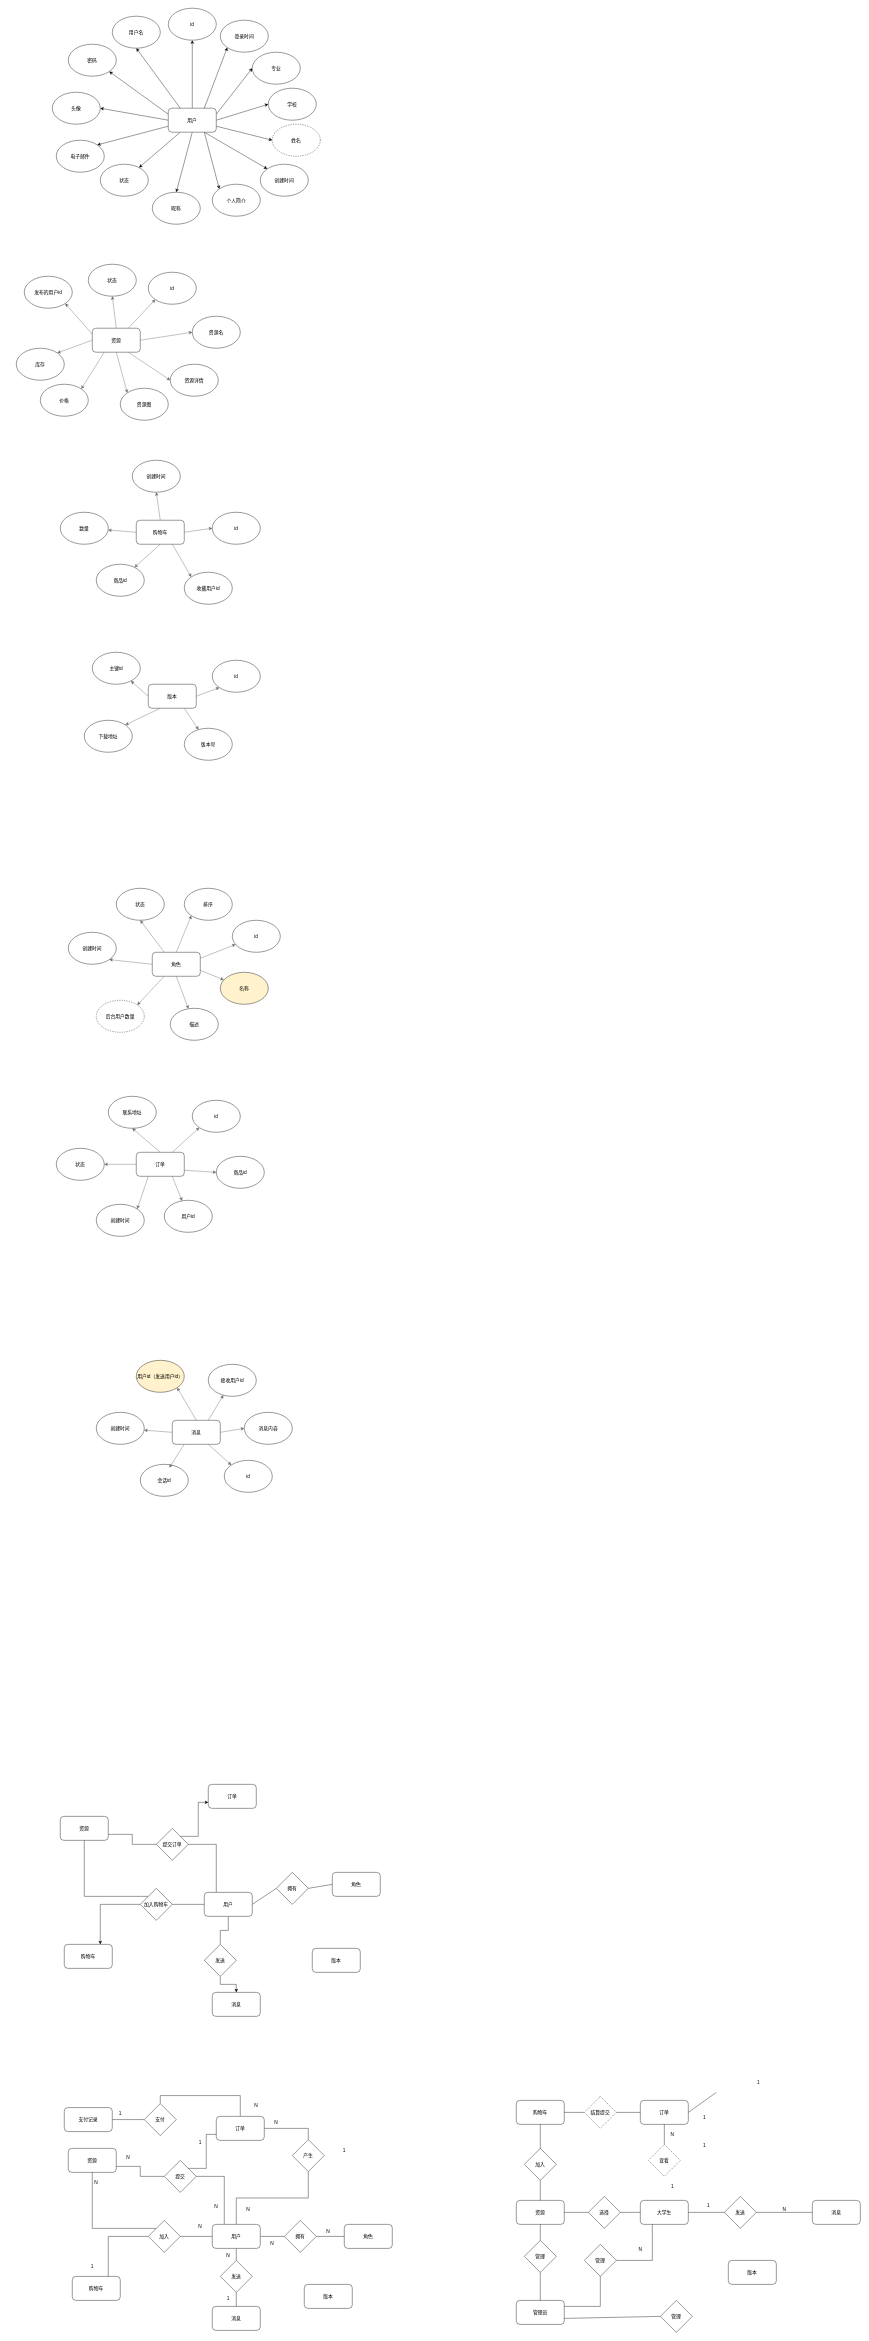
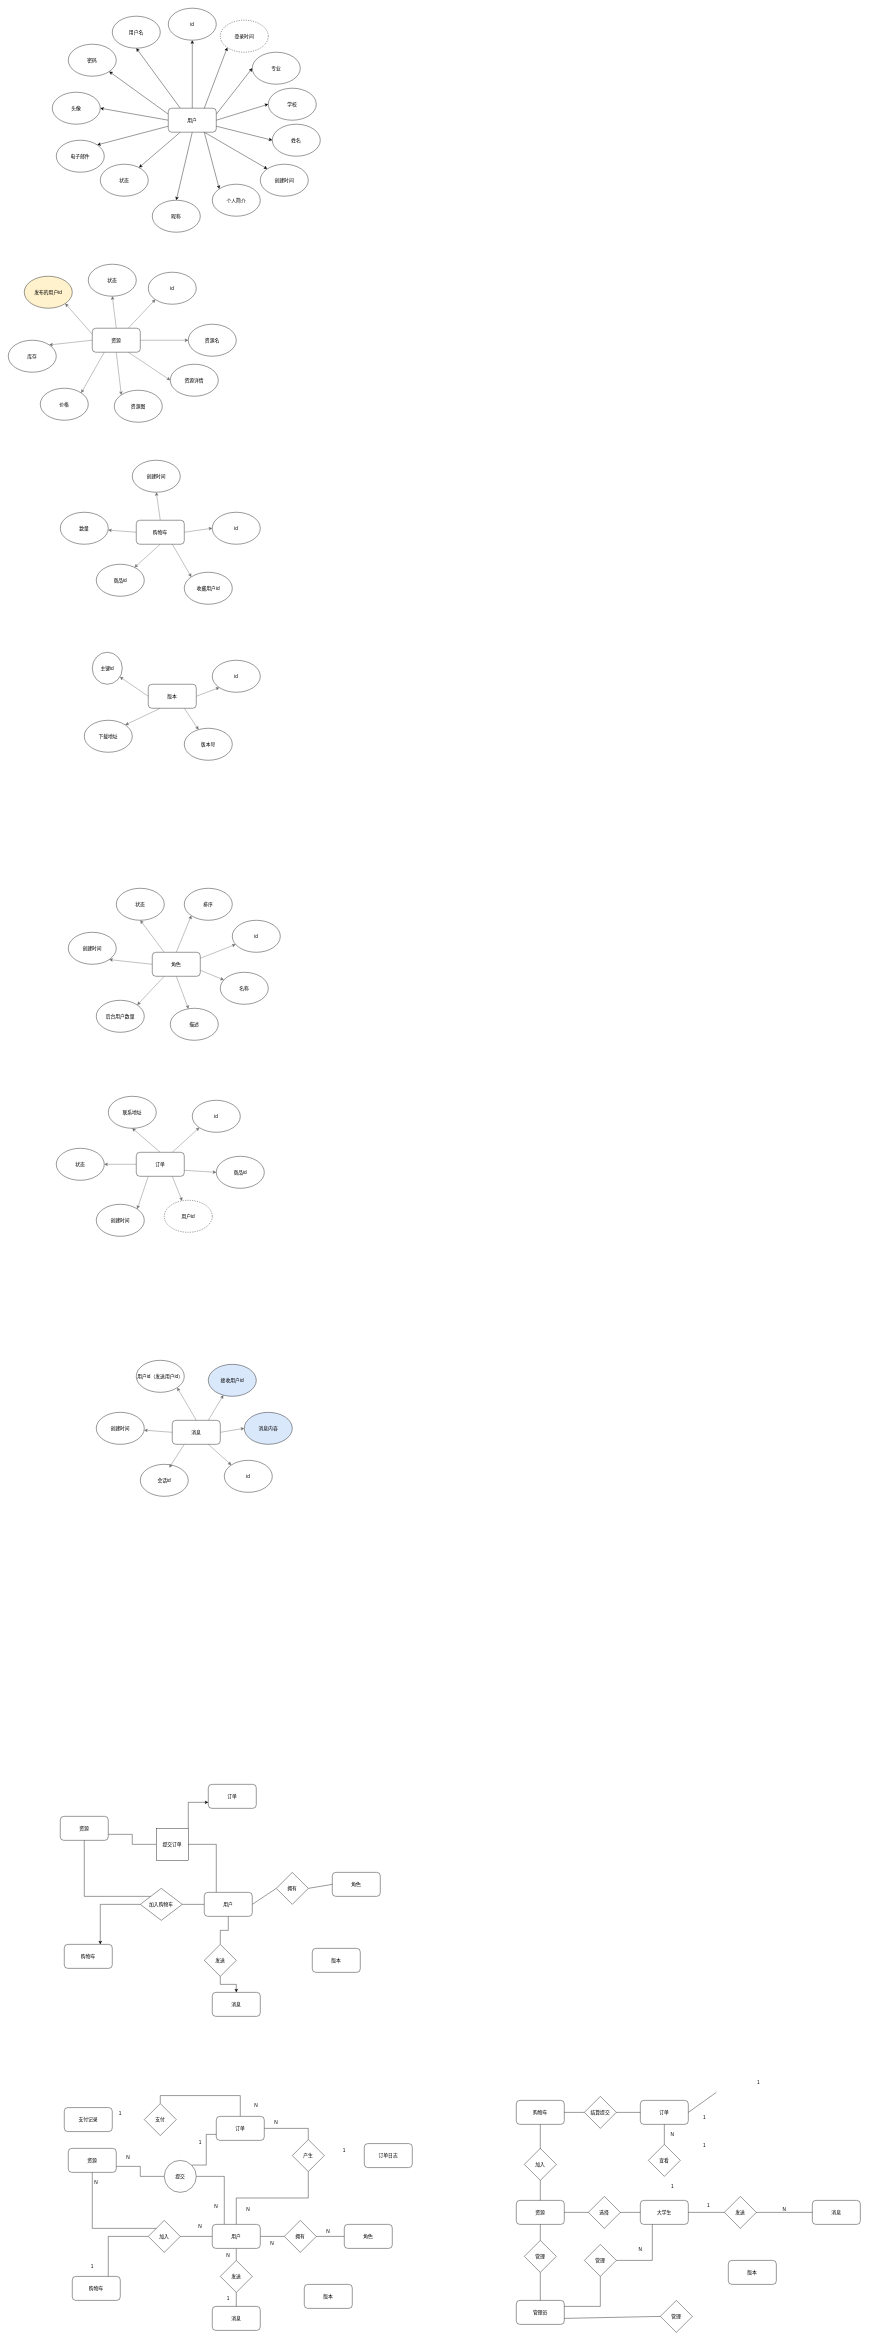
node "登录时间": style solid -> dashed
node "姓名": style dashed -> solid
node "昵称": moved (176, 208) -> (176, 216)
node "发布的用户id": fillcolor #ffffff -> #fff2cc
node "资源名": moved (216, 332) -> (212, 340)
node "库存": moved (40, 364) -> (32, 356)
node "价格": moved (64, 400) -> (64, 404)
node "资源图": moved (144, 404) -> (138, 406)
node "主键id": size 48x32 -> 30x32
node "名称": fillcolor #fff2cc -> #ffffff
node "后台用户数量": style dashed -> solid
node "用户id": style solid -> dashed
node "用户id（发送用户id）": fillcolor #fff2cc -> #ffffff
node "接收用户id": fillcolor #ffffff -> #dae8fc
node "消息内容": fillcolor #ffffff -> #dae8fc
node "提交订单": shape diamond -> rectangle
node "加入购物车": size 32x32 -> 42x32
node "结算提交": style dashed -> solid
edge "支付记录" -- "支付": removed
node "订单日志": added
node "查看": style dashed -> solid
node "提交": shape diamond -> ellipse
